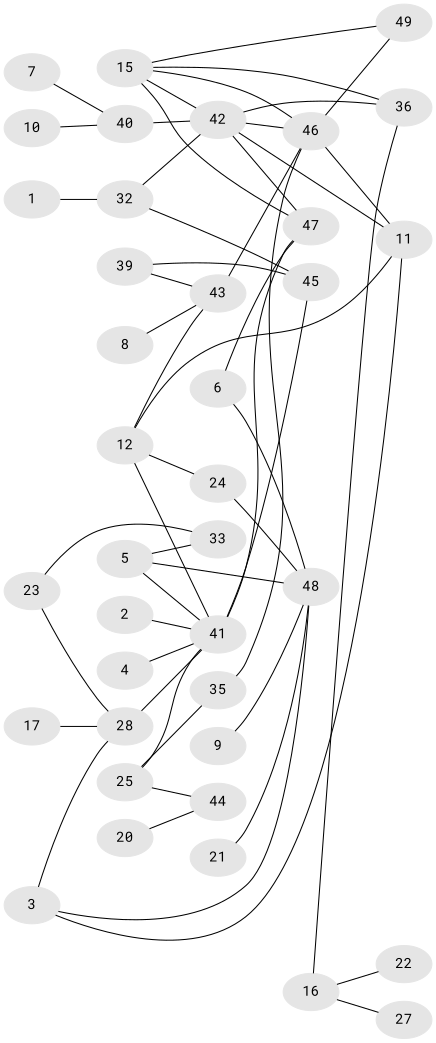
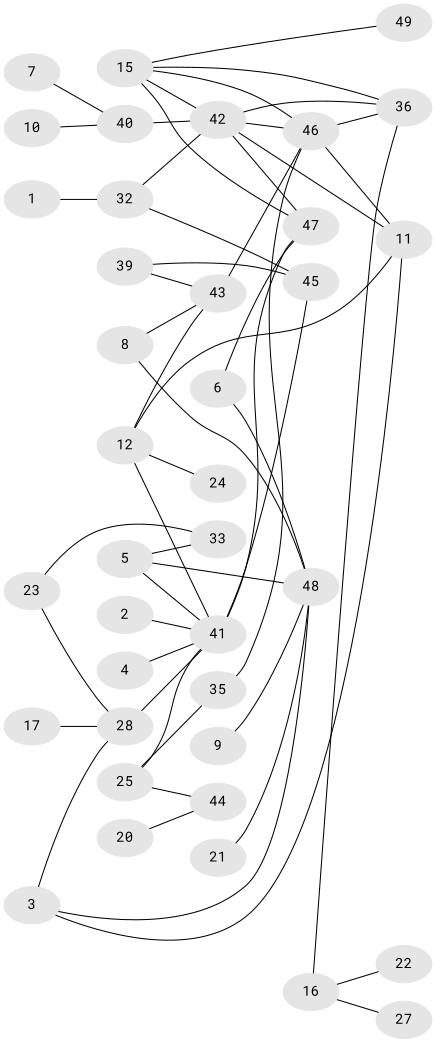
edge "49" -- "46": now "36" -- "46"
edge "24" -- "48": now "8" -- "48"
